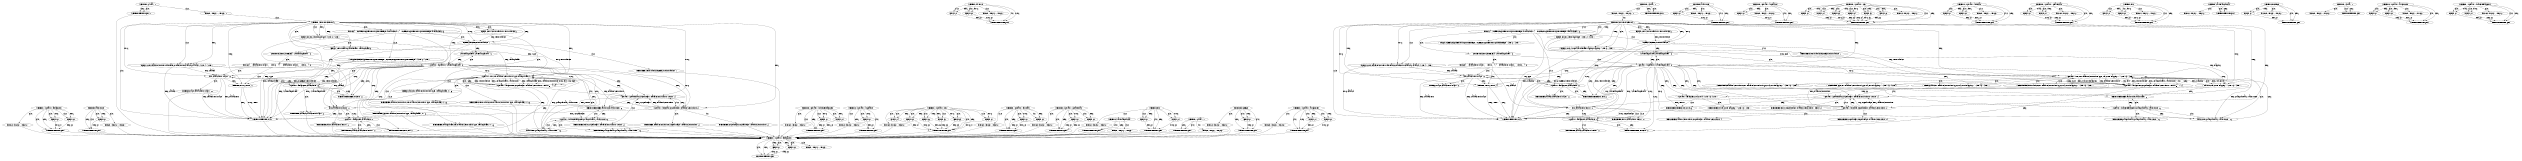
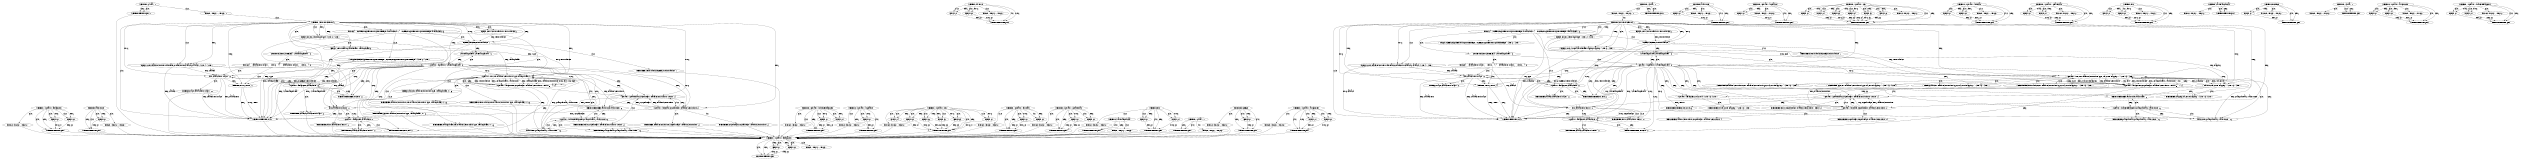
node "<(IDENTIFIER,mapping,std::move(mapping))<SUB>15</SUB>>": added
edge "<(<operator>.fieldAccess,std::move)<SUB>15</SUB>>" -> "(FIELD_IDENTIFIER,move,move)": removed, label "AST:"
